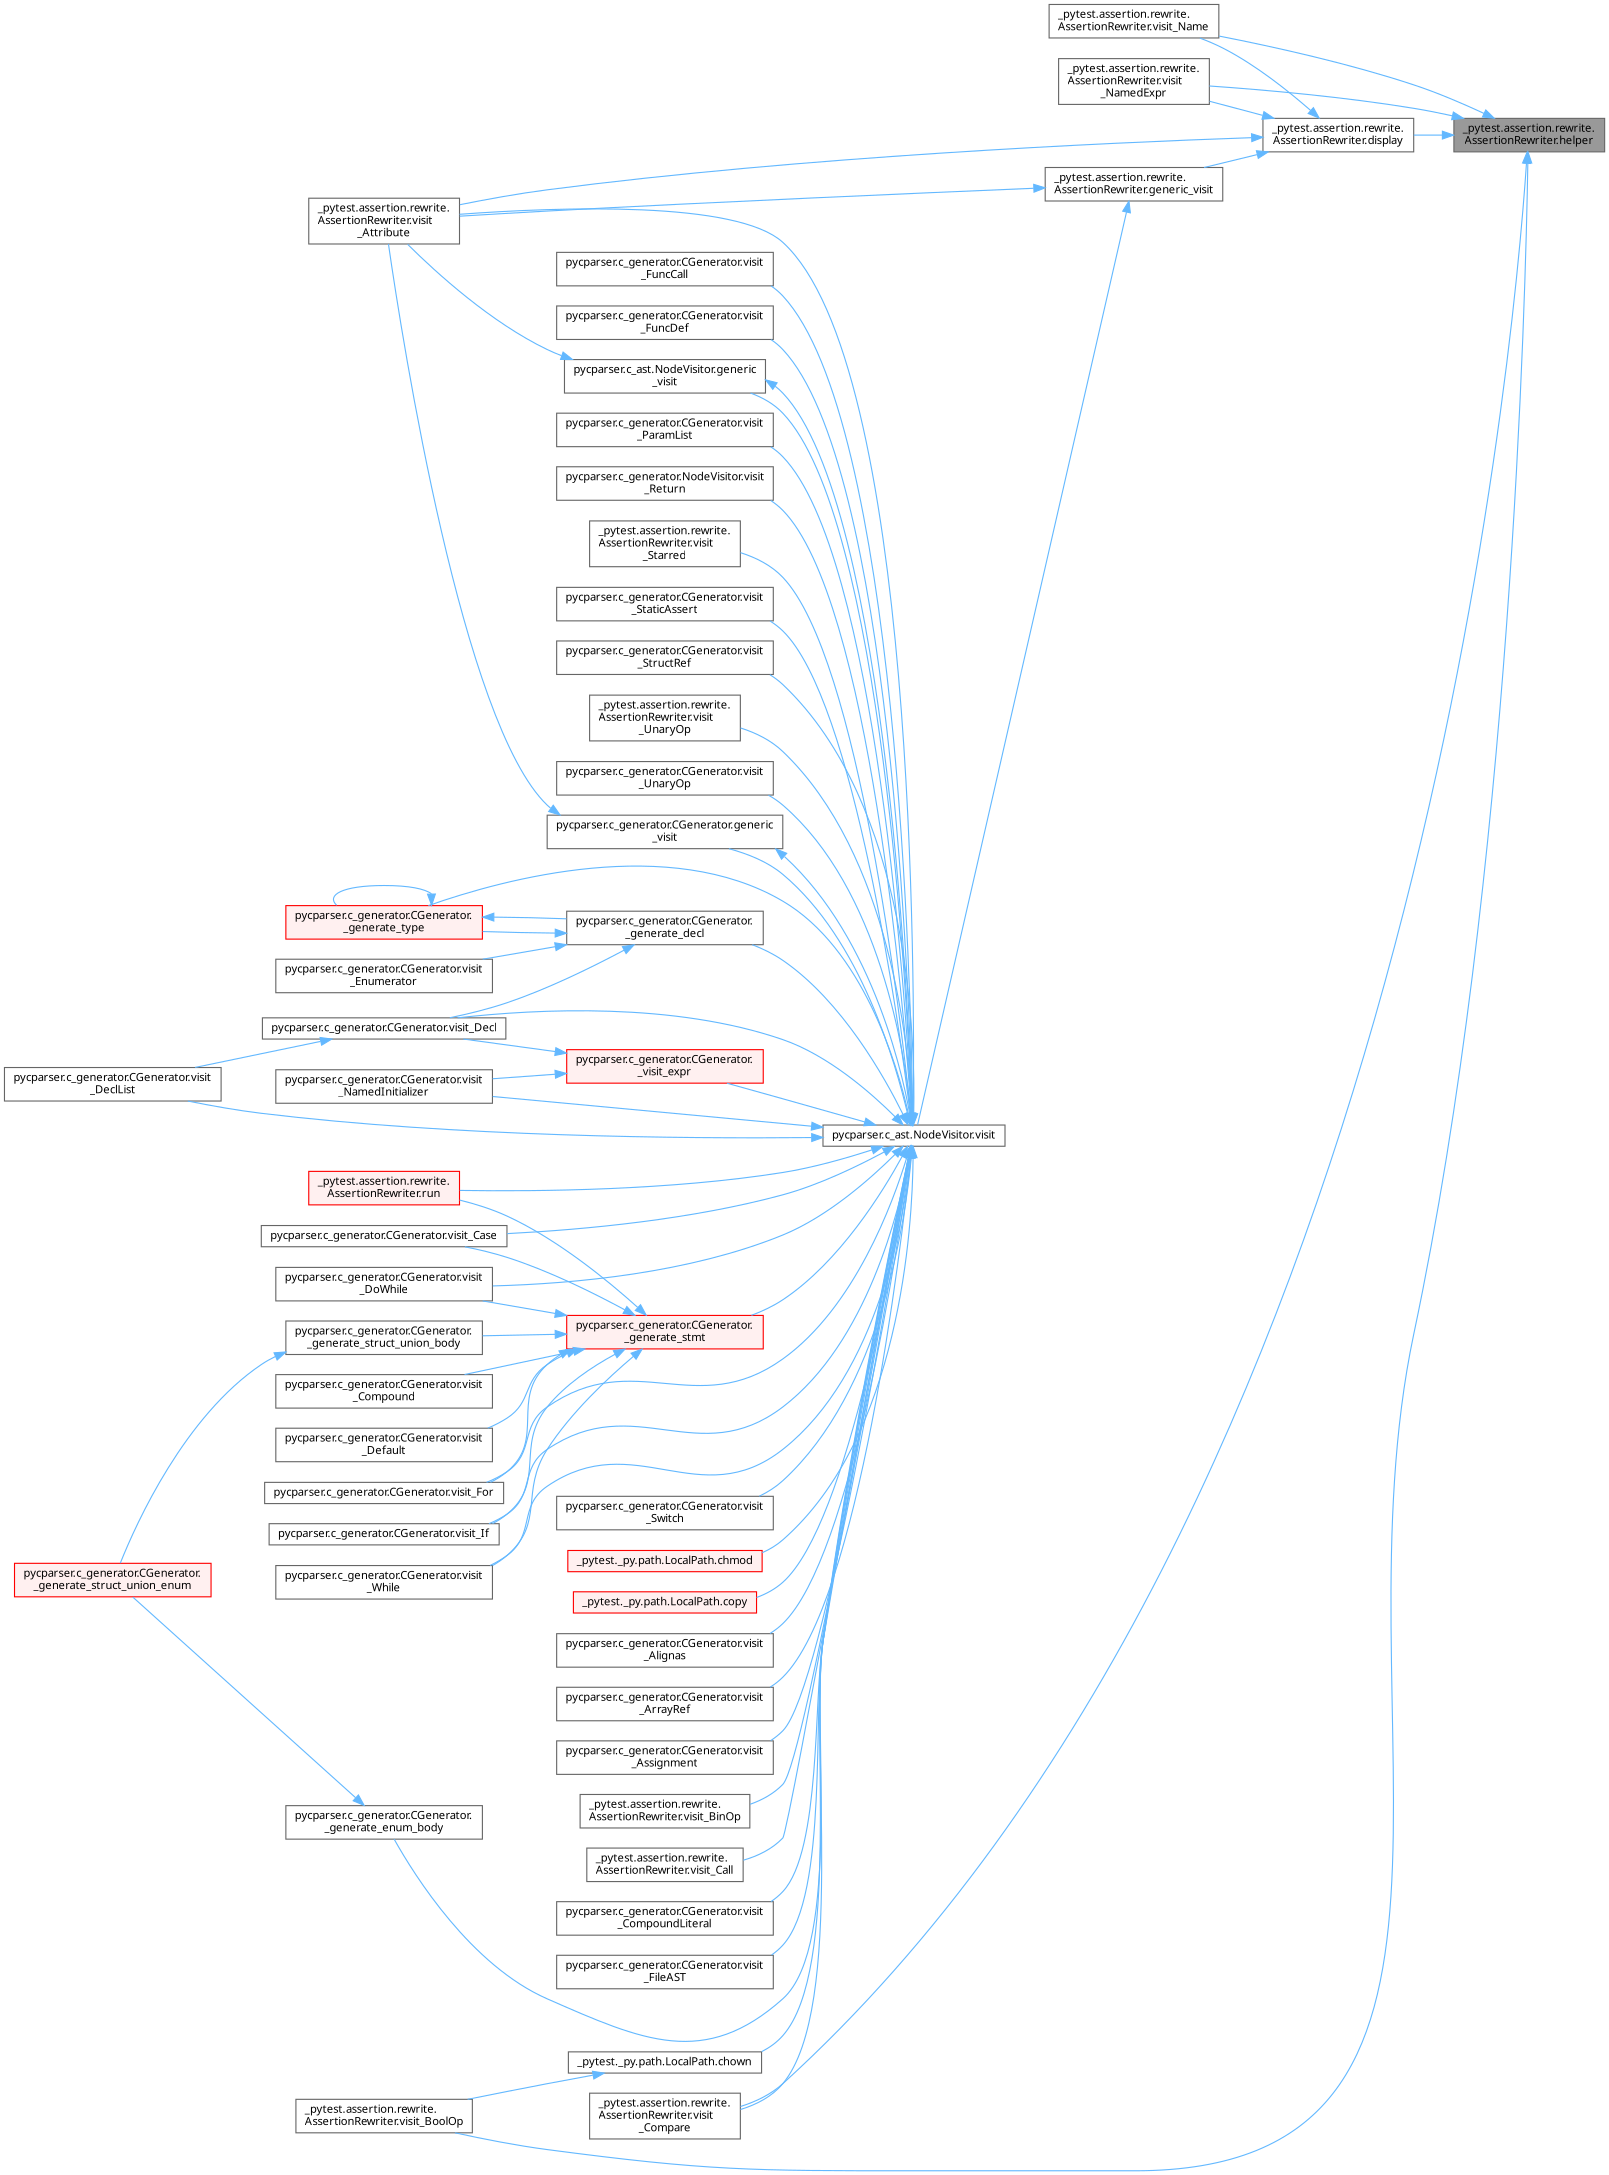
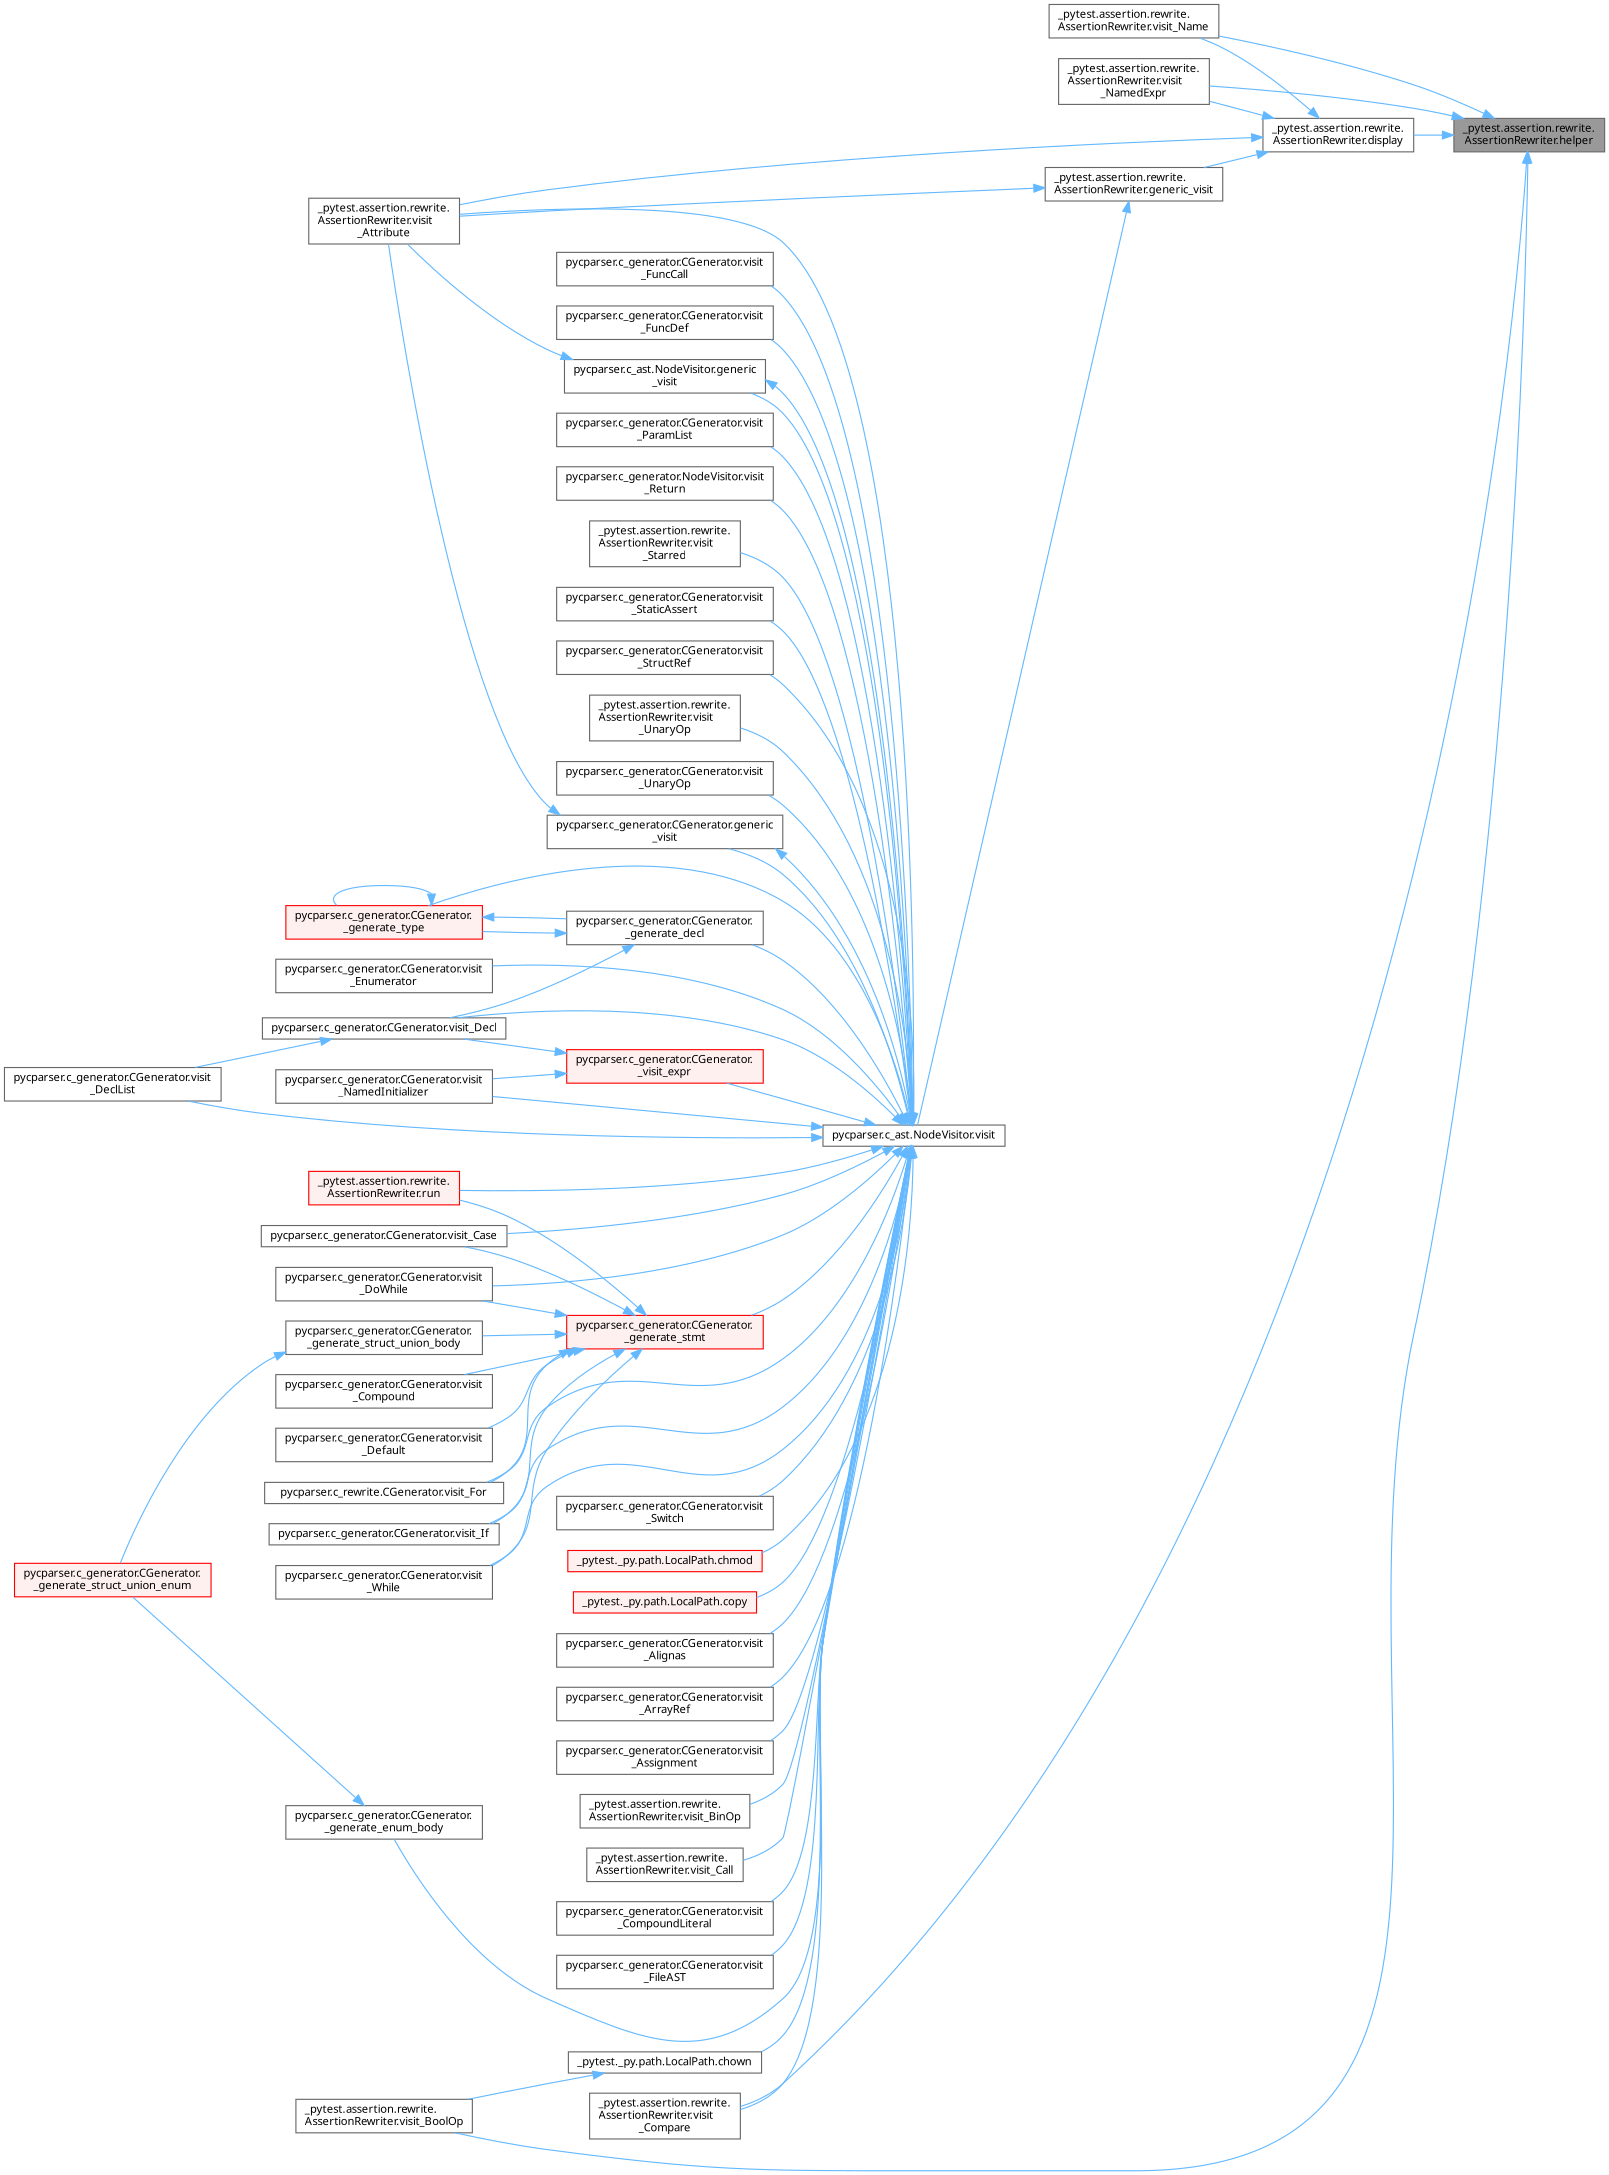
edge "pycparser.c_generator.CGenerator.visit _Enumerator" -> "pycparser.c_generator.CGenerator. _generate_decl": now "pycparser.c_generator.CGenerator.visit _Enumerator" -> "pycparser.c_ast.NodeVisitor.visit"
node "pycparser.c_generator.CGenerator.visit_For": label "pycparser.c_generator.CGenerator.visit_For" -> "pycparser.c_rewrite.CGenerator.visit_For"
